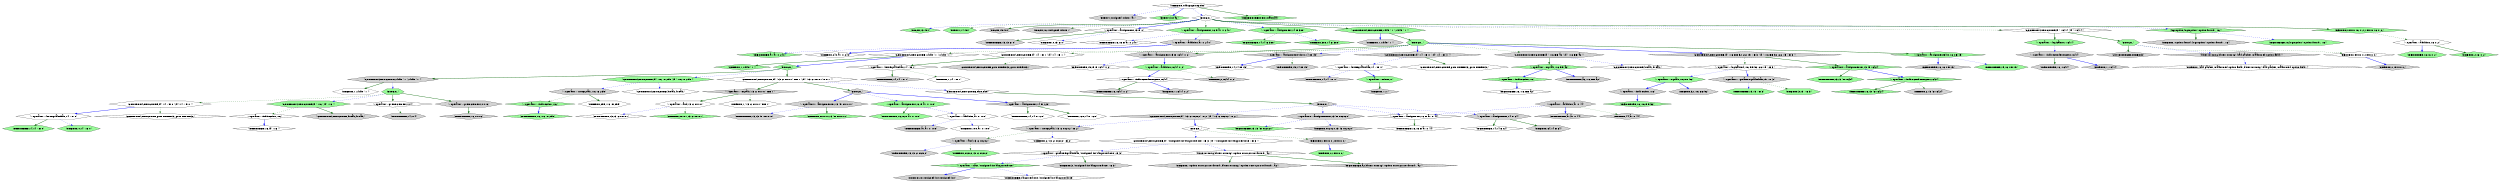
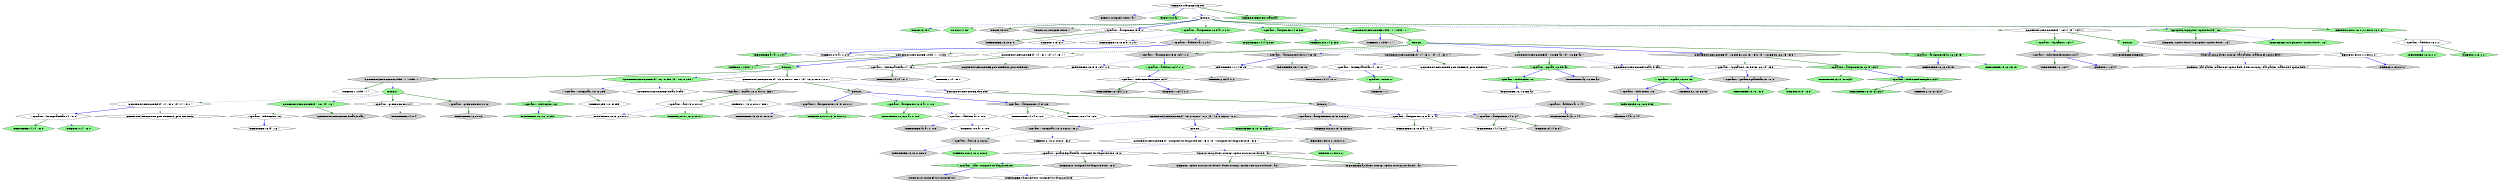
node "(PARAM,v4: int)": label "(PARAM,v4: int)" -> "(LOCAL,v4: int)"
edge "(<operators>.assignmentOr,v3 |= v6[2])" -> "(IDENTIFIER,v3,v3 |= v6[2])": style bold -> dashed
